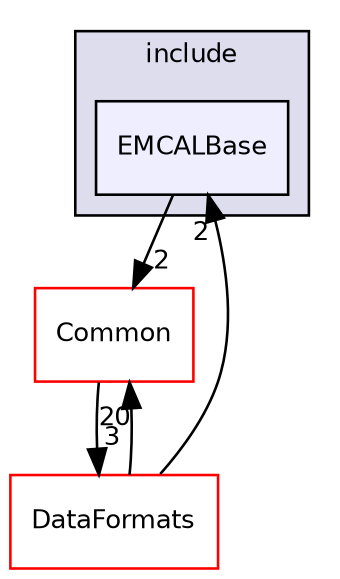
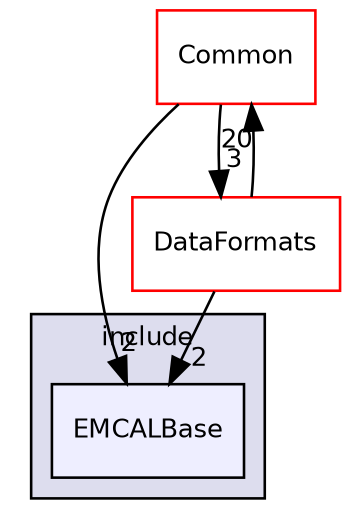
edge "EMCALBase" -> "Common": reversed
